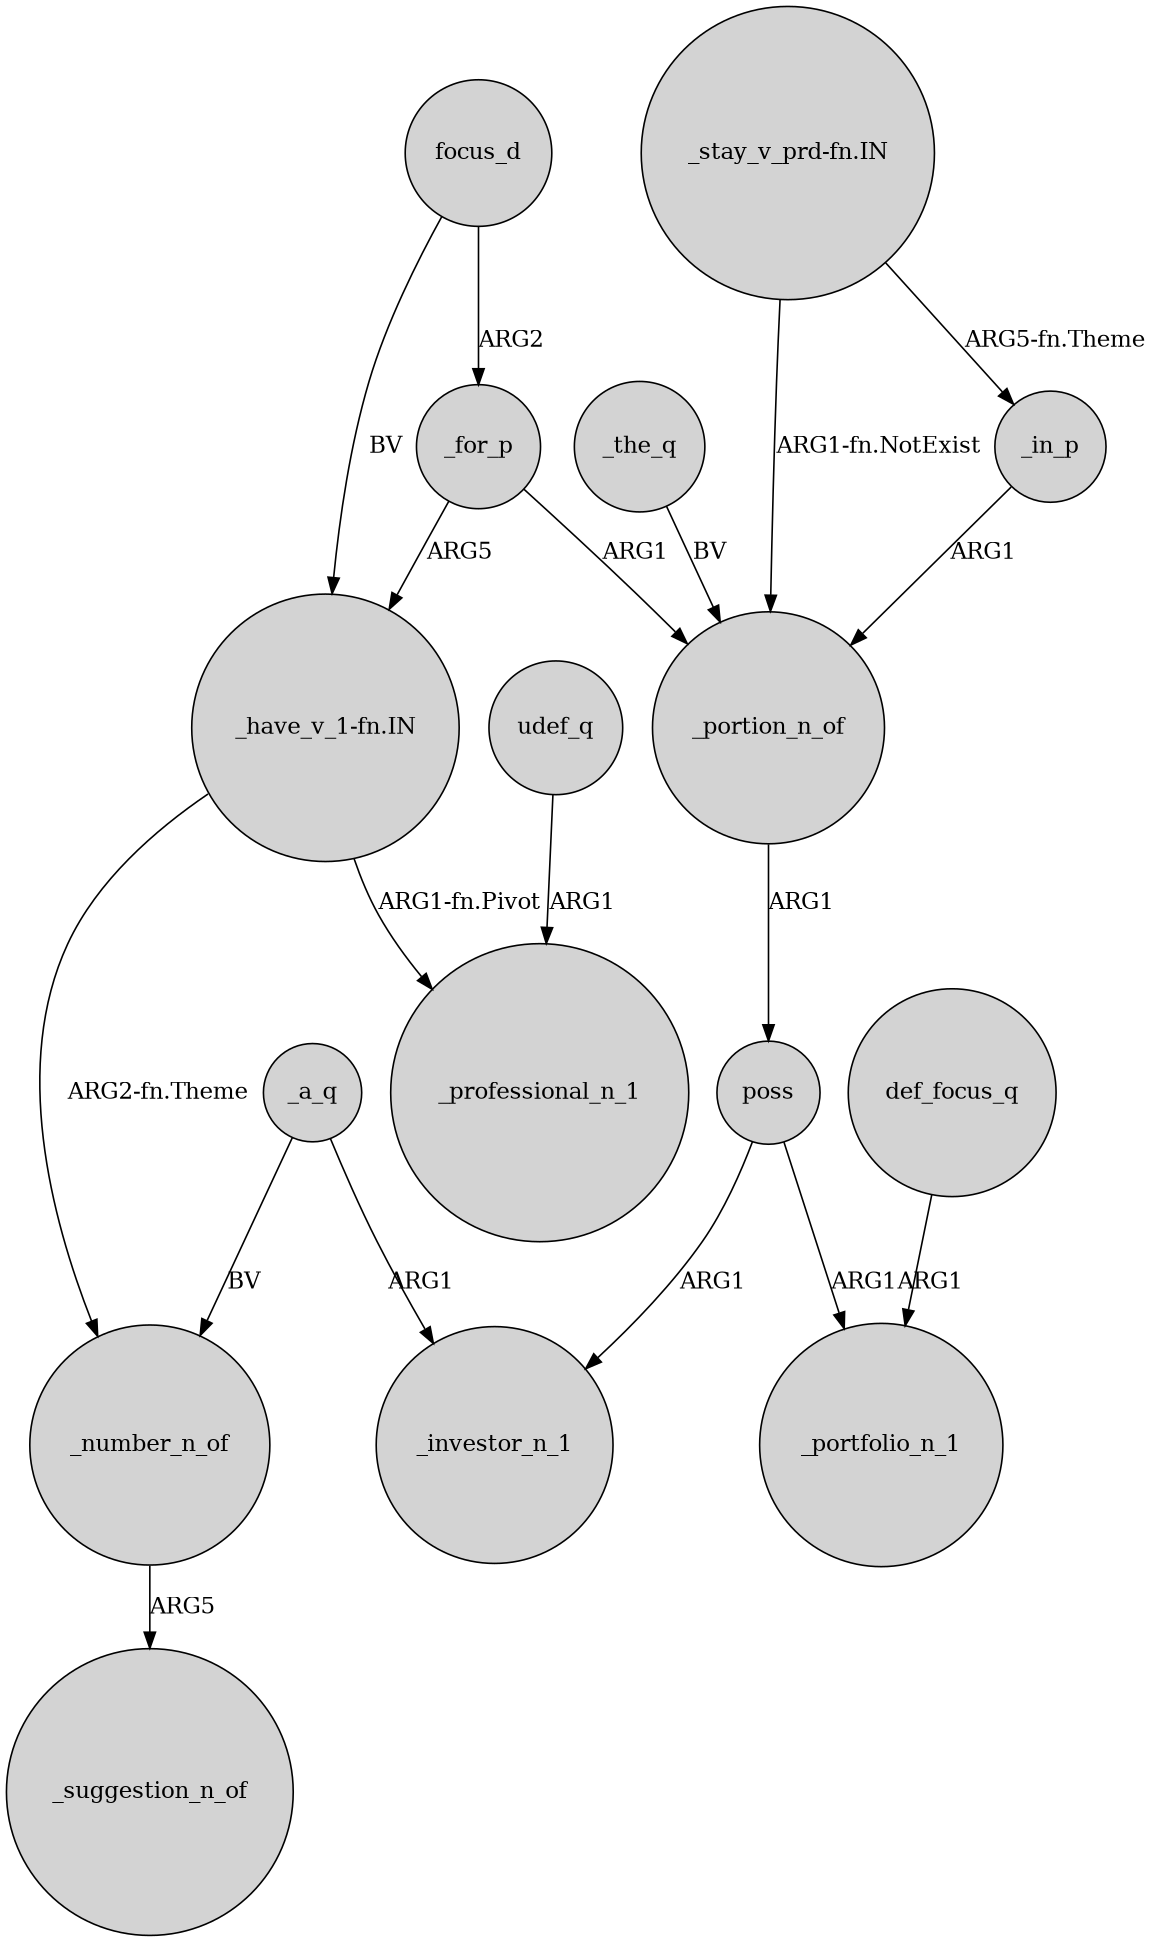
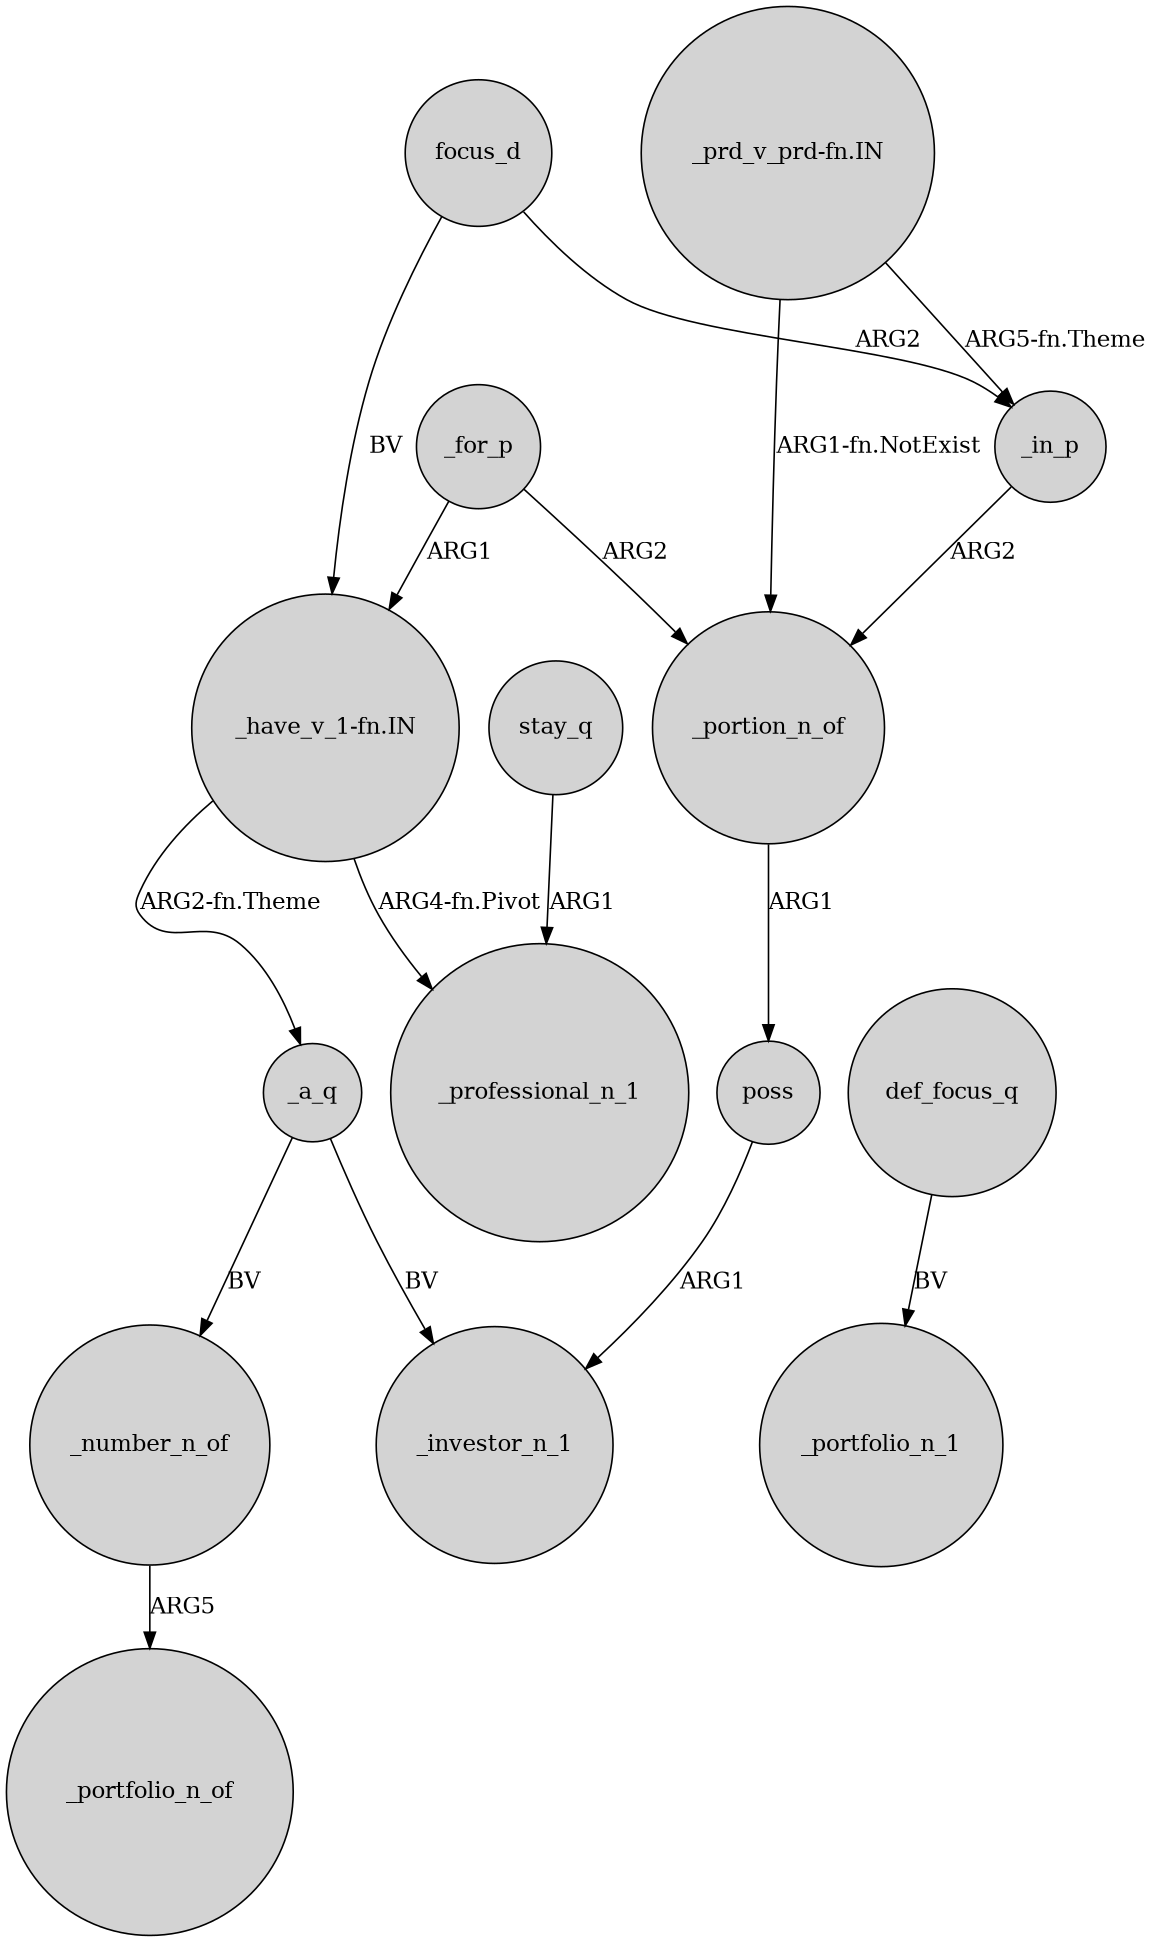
node "_stay_v_prd-fn.IN": label "_stay_v_prd-fn.IN" -> "_prd_v_prd-fn.IN"
edge "focus_d" -> "_for_p": now "focus_d" -> "_in_p"
node "_the_q": removed
edge "_for_p" -> "_have_v_1-fn.IN": label "ARG5" -> "ARG1"
edge "_for_p" -> "_portion_n_of": label "ARG1" -> "ARG2"
edge "_in_p" -> "_portion_n_of": label "ARG1" -> "ARG2"
node "udef_q": label "udef_q" -> "stay_q"
edge "_have_v_1-fn.IN" -> "_professional_n_1": label "ARG1-fn.Pivot" -> "ARG4-fn.Pivot"
edge "_have_v_1-fn.IN" -> "_number_n_of": now "_have_v_1-fn.IN" -> "_a_q"
edge "poss" -> "_portfolio_n_1": removed, label "ARG1"
edge "_a_q" -> "_investor_n_1": label "ARG1" -> "BV"
edge "def_focus_q" -> "_portfolio_n_1": label "ARG1" -> "BV"
node "_suggestion_n_of": label "_suggestion_n_of" -> "_portfolio_n_of"
